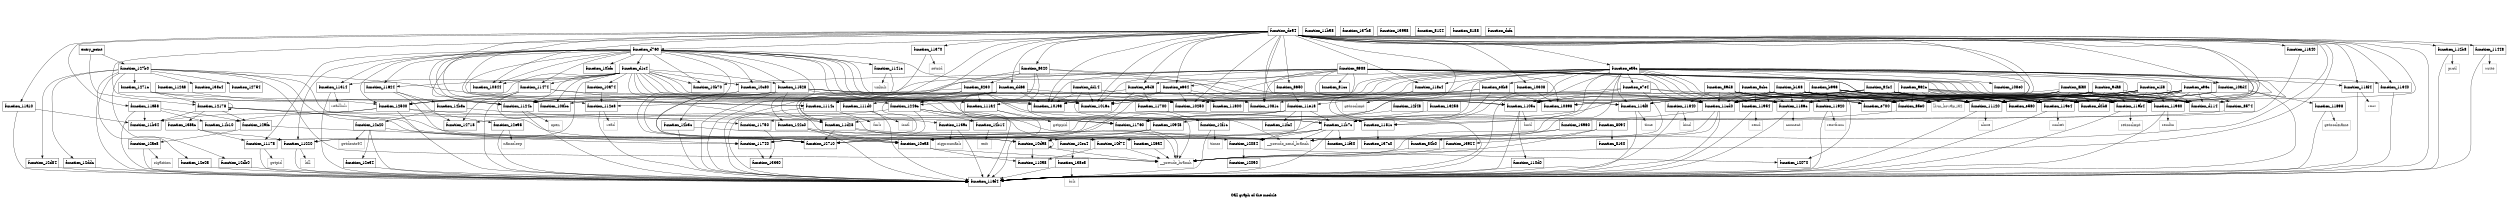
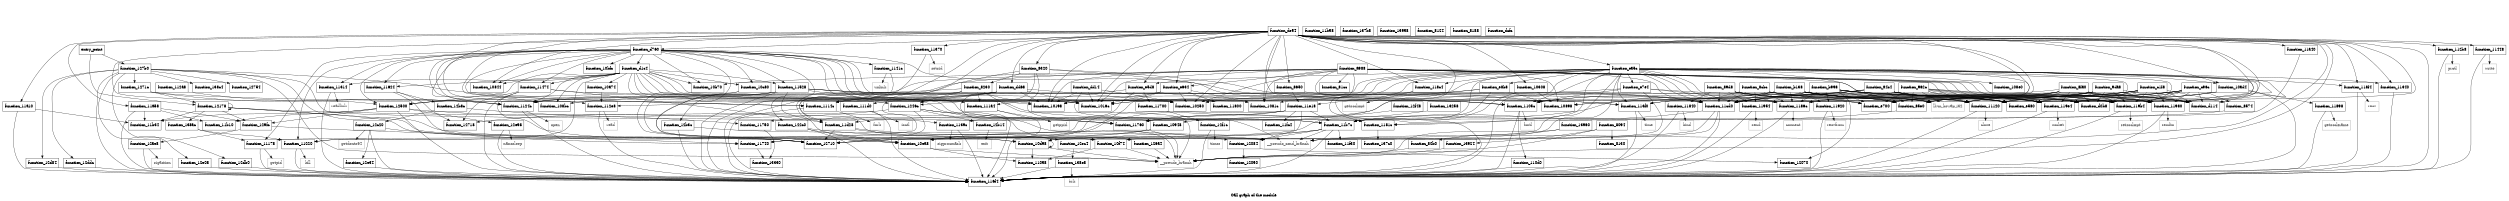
edge "function_12500" -> "function_129fc": added
